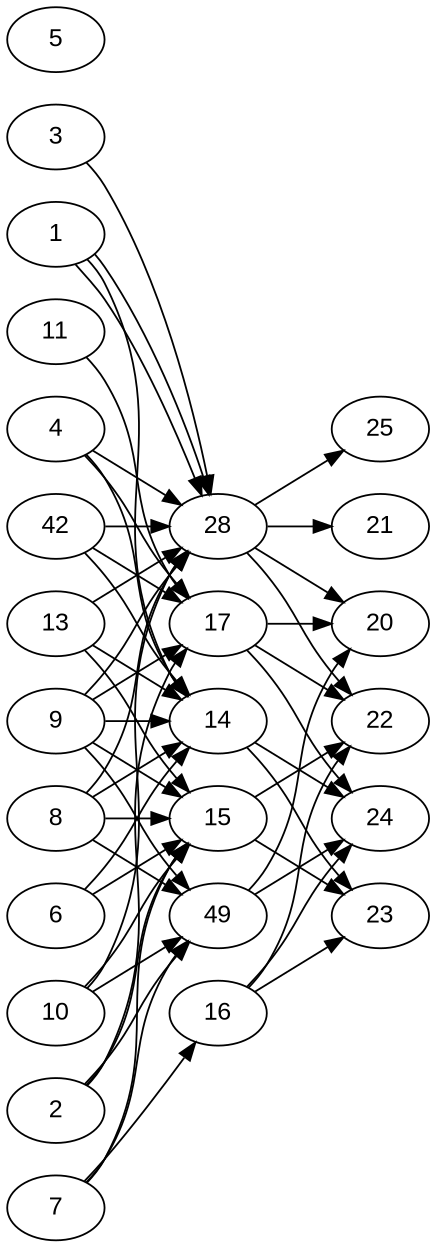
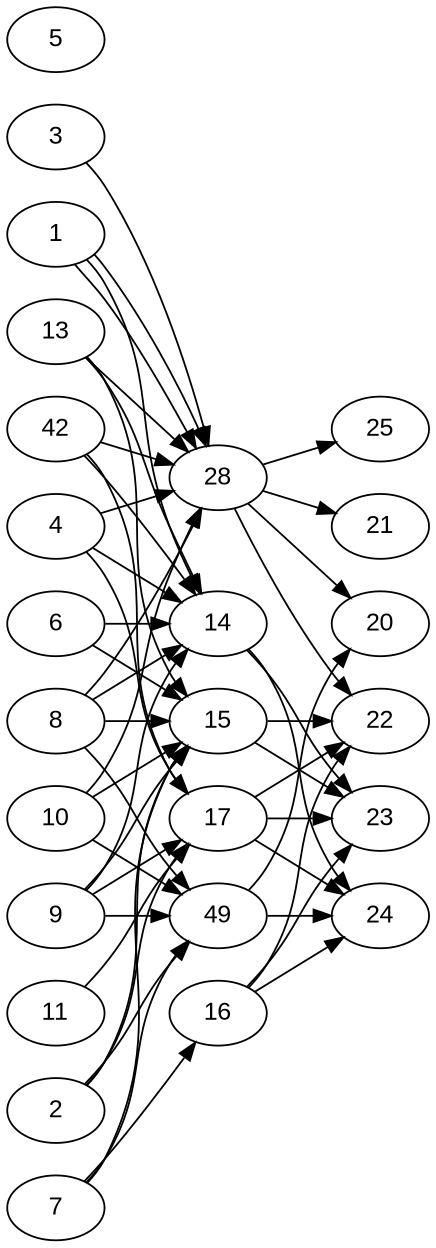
edge "17" -> "20": now "17" -> "23"
edge "9" -> "28": removed
